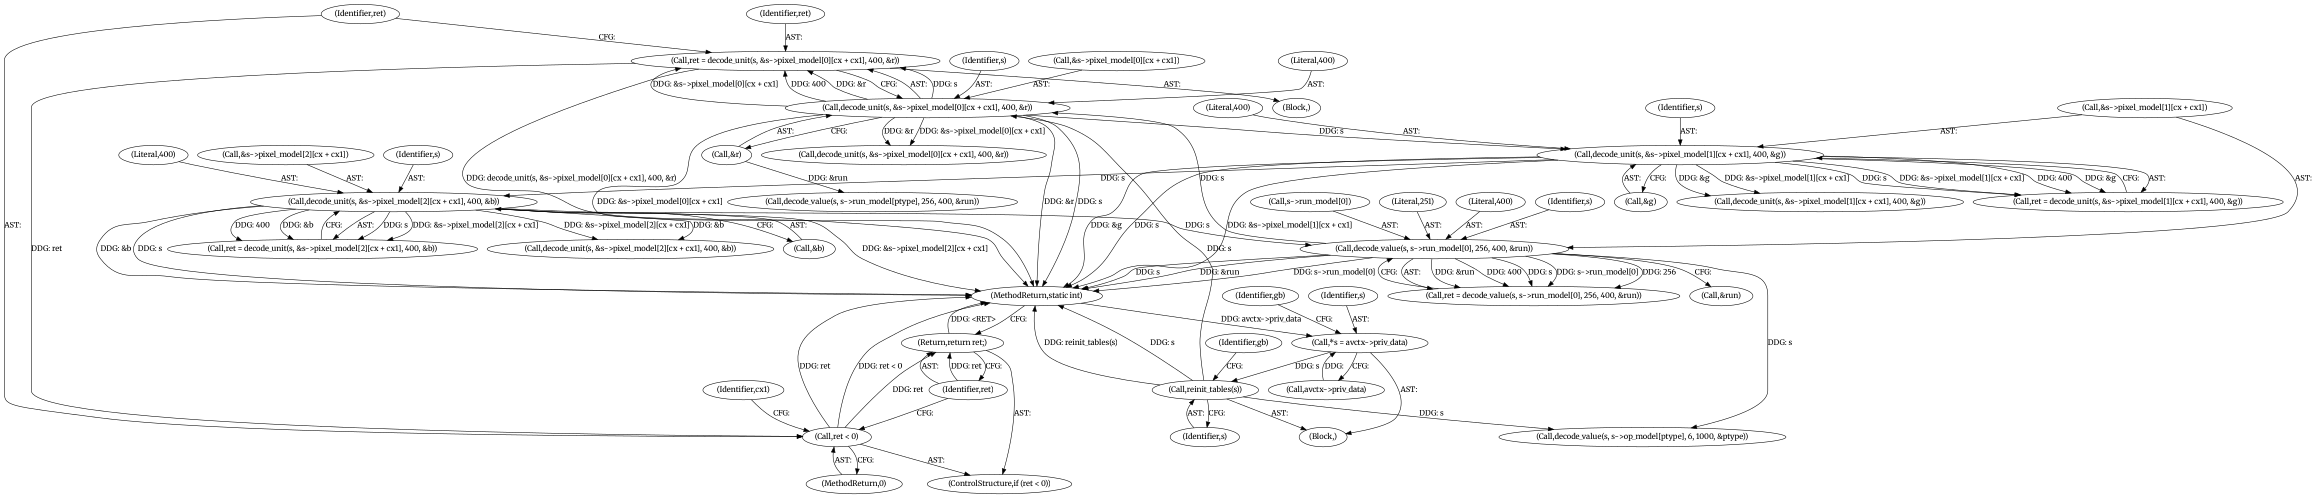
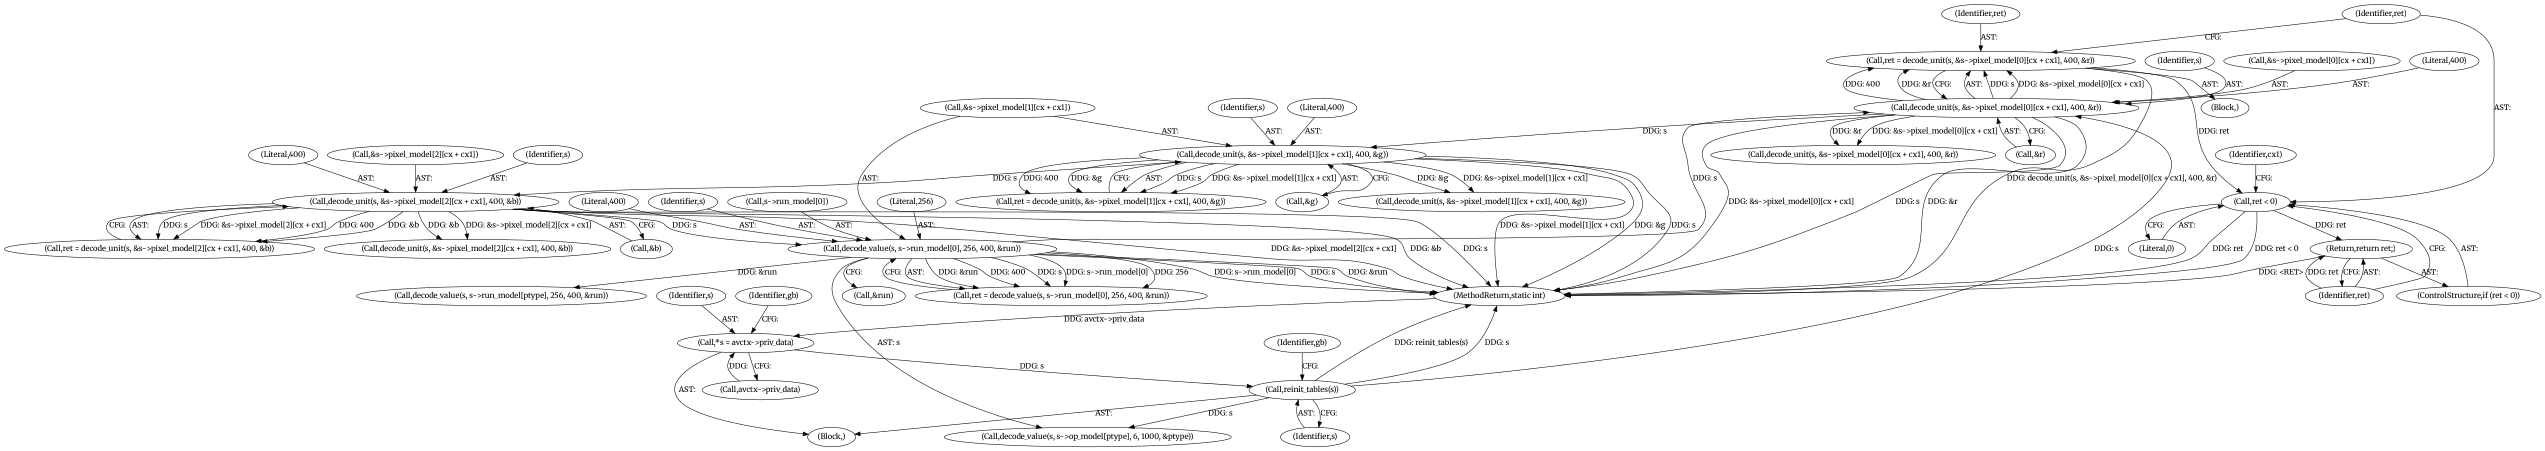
edge "(Call,&r)" -> "(Call,decode_value(s, s->run_model[ptype], 256, 400, &run))": now "(Call,decode_value(s, s->run_model[0], 256, 400, &run))" -> "(Call,decode_value(s, s->run_model[ptype], 256, 400, &run))"
node "(Literal,251)": label "(Literal,251)" -> "(Literal,256)"
edge "(MethodReturn,static int)" -> "(Return,return ret;)": removed, label "CFG:"
edge "(Call,decode_value(s, s->run_model[0], 256, 400, &run))" -> "(Call,decode_value(s, s->op_model[ptype], 6, 1000, &ptype))": label "DDG: s" -> "AST: s"
edge "(Call,ret < 0)" -> "(ControlStructure,if (ret < 0))": reversed
node "(MethodReturn,0)": label "(MethodReturn,0)" -> "(Literal,0)"
